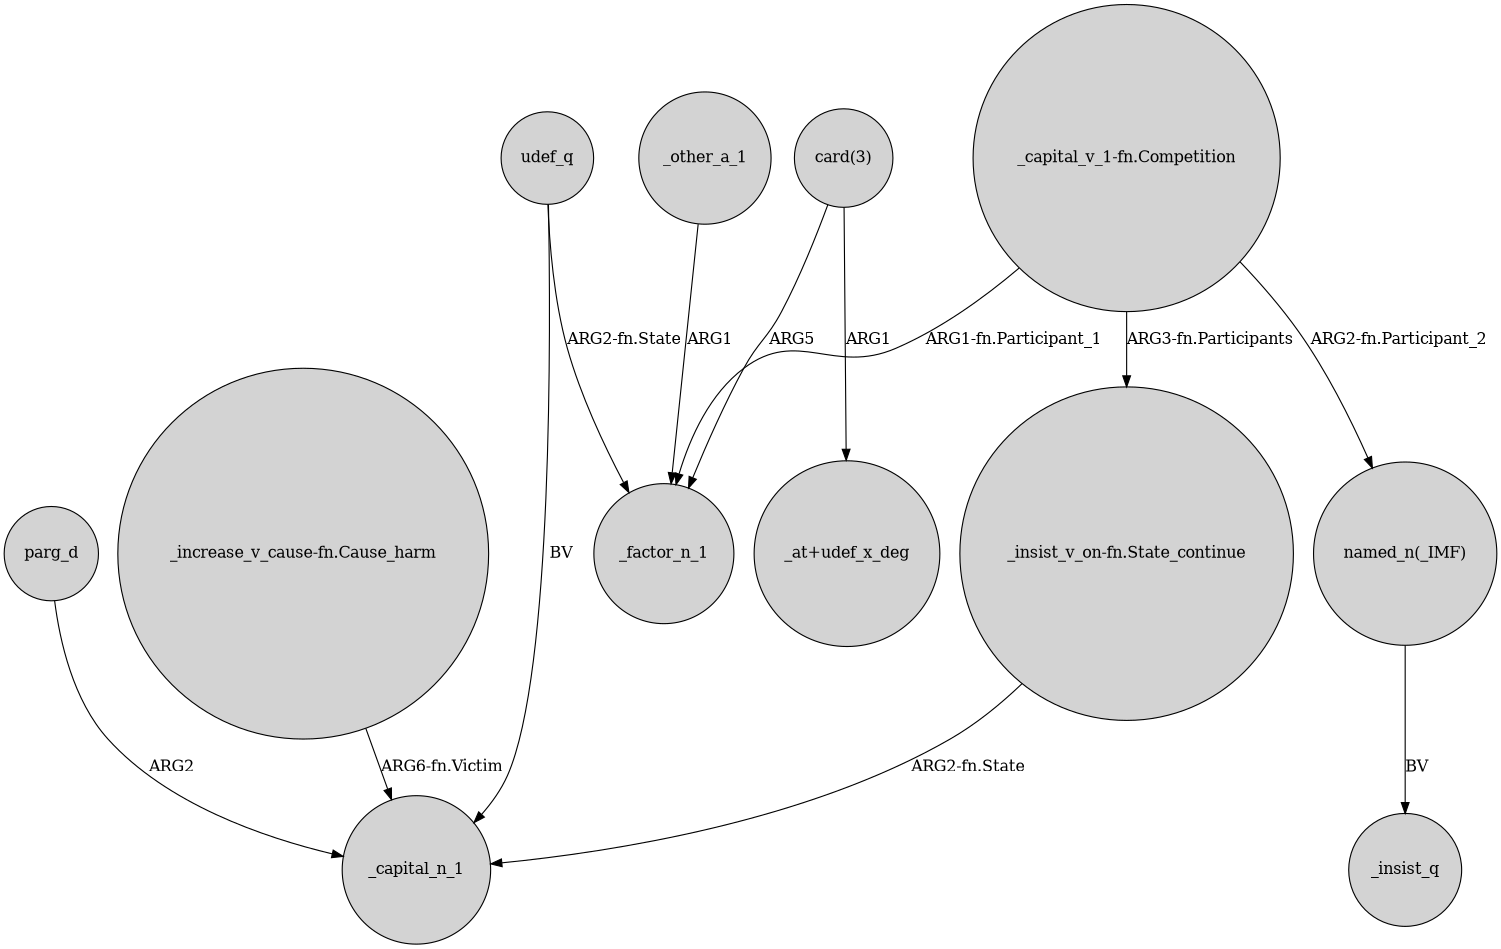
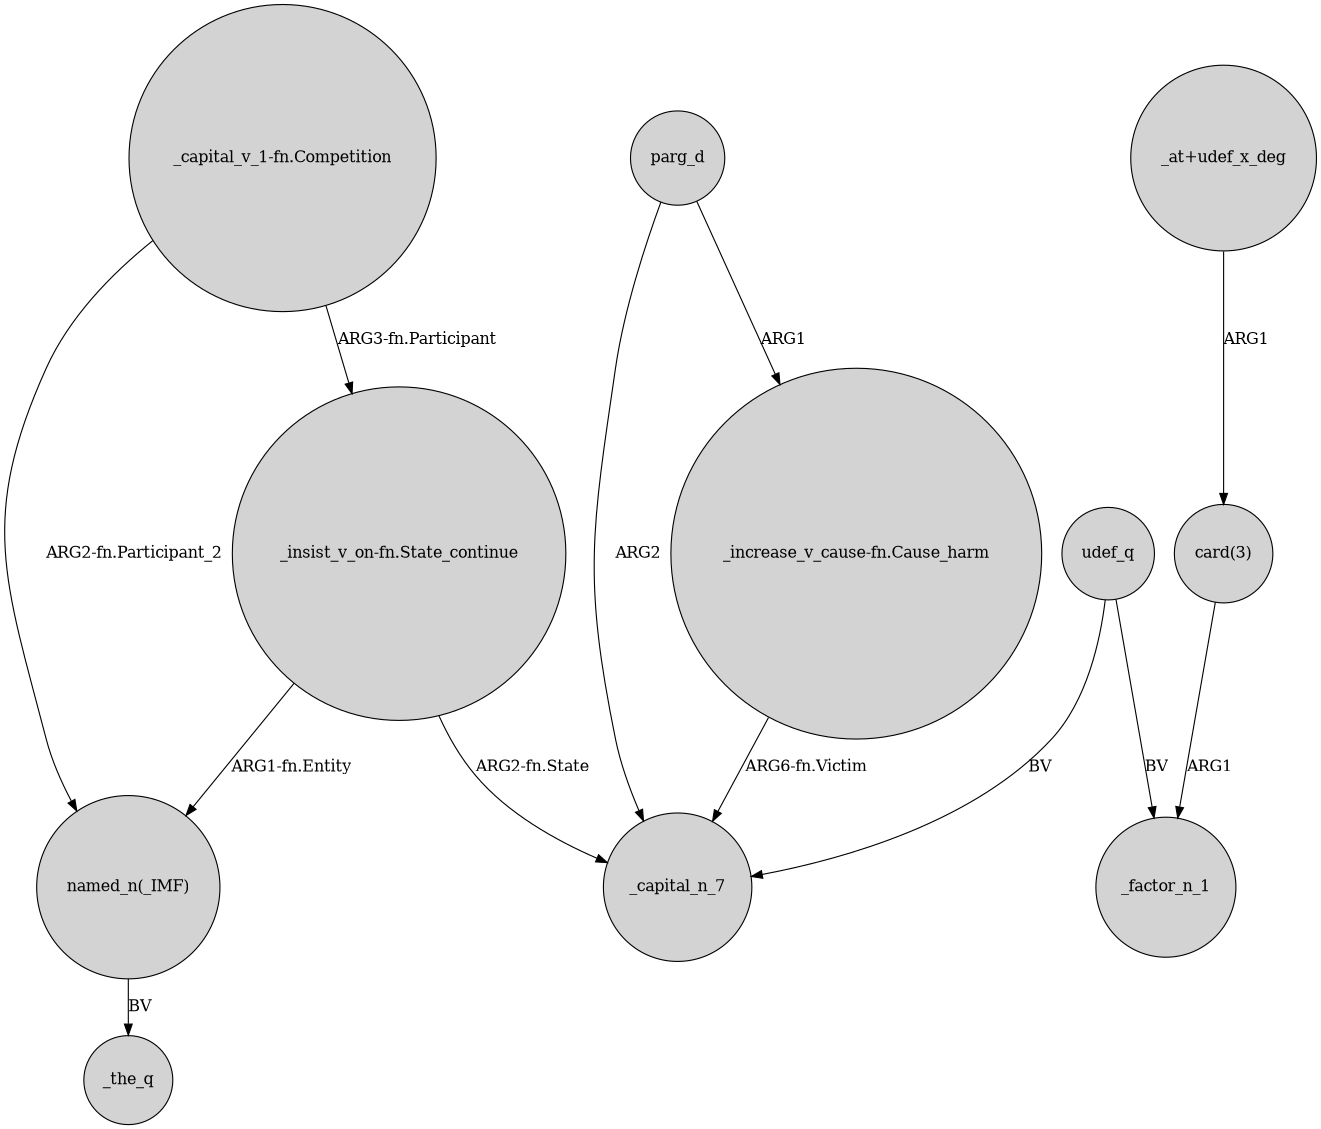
node "_other_a_1": removed
edge "parg_d" -> "_increase_v_cause-fn.Cause_harm": added, label "ARG1"
edge "card(3)" -> "_at+udef_x_deg": reversed
edge "udef_q" -> "_factor_n_1": label "ARG2-fn.State" -> "BV"
edge "card(3)" -> "_factor_n_1": label "ARG5" -> "ARG1"
edge "_capital_v_1-fn.Competition" -> "_insist_v_on-fn.State_continue": label "ARG3-fn.Participants" -> "ARG3-fn.Participant"
edge "_capital_v_1-fn.Competition" -> "_factor_n_1": removed, label "ARG1-fn.Participant_1"
edge "_insist_v_on-fn.State_continue" -> "named_n(_IMF)": added, label "ARG1-fn.Entity"
node "_capital_n_1": label "_capital_n_1" -> "_capital_n_7"
node "_insist_q": label "_insist_q" -> "_the_q"
